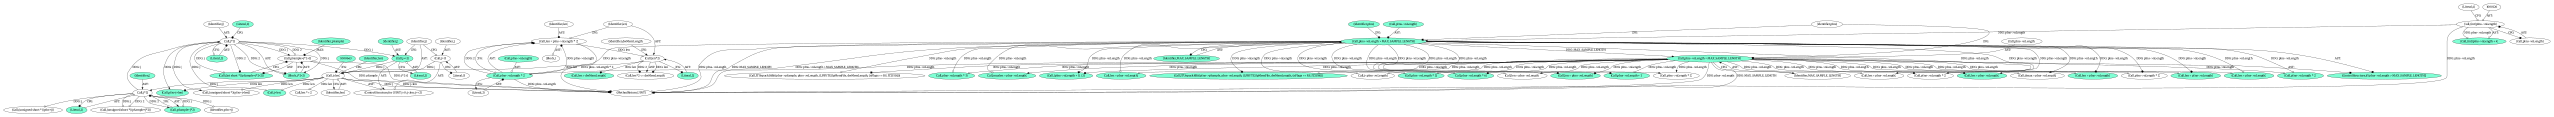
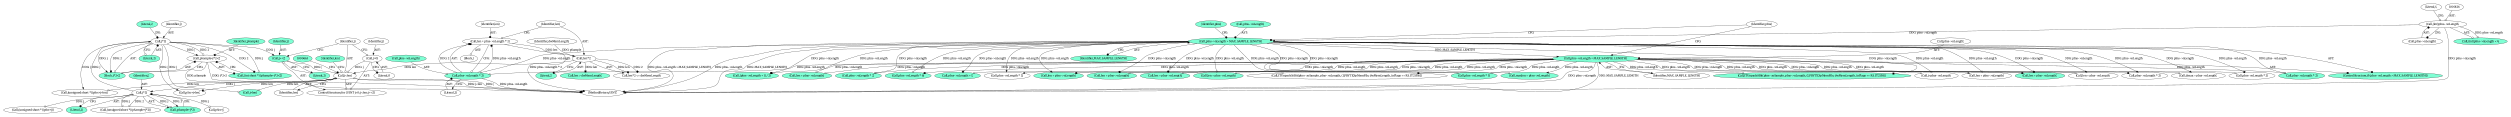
edge "(Identifier,pSample)" -> "(Call,pSample+j*2+2)": label "MAX: " -> "AST: "
edge "(Identifier,dwMemLength)" -> "(Call,len*2)": label "CFG: " -> "DDG: pSample"
node "(Call,pSrc+j+len)": fillcolor aquamarine -> white
node "(Call,len *= 2)": removed
node "(Identifier,pSrc+j)": label "(Identifier,pSrc+j)" -> "(Call,pSrc+j)"
